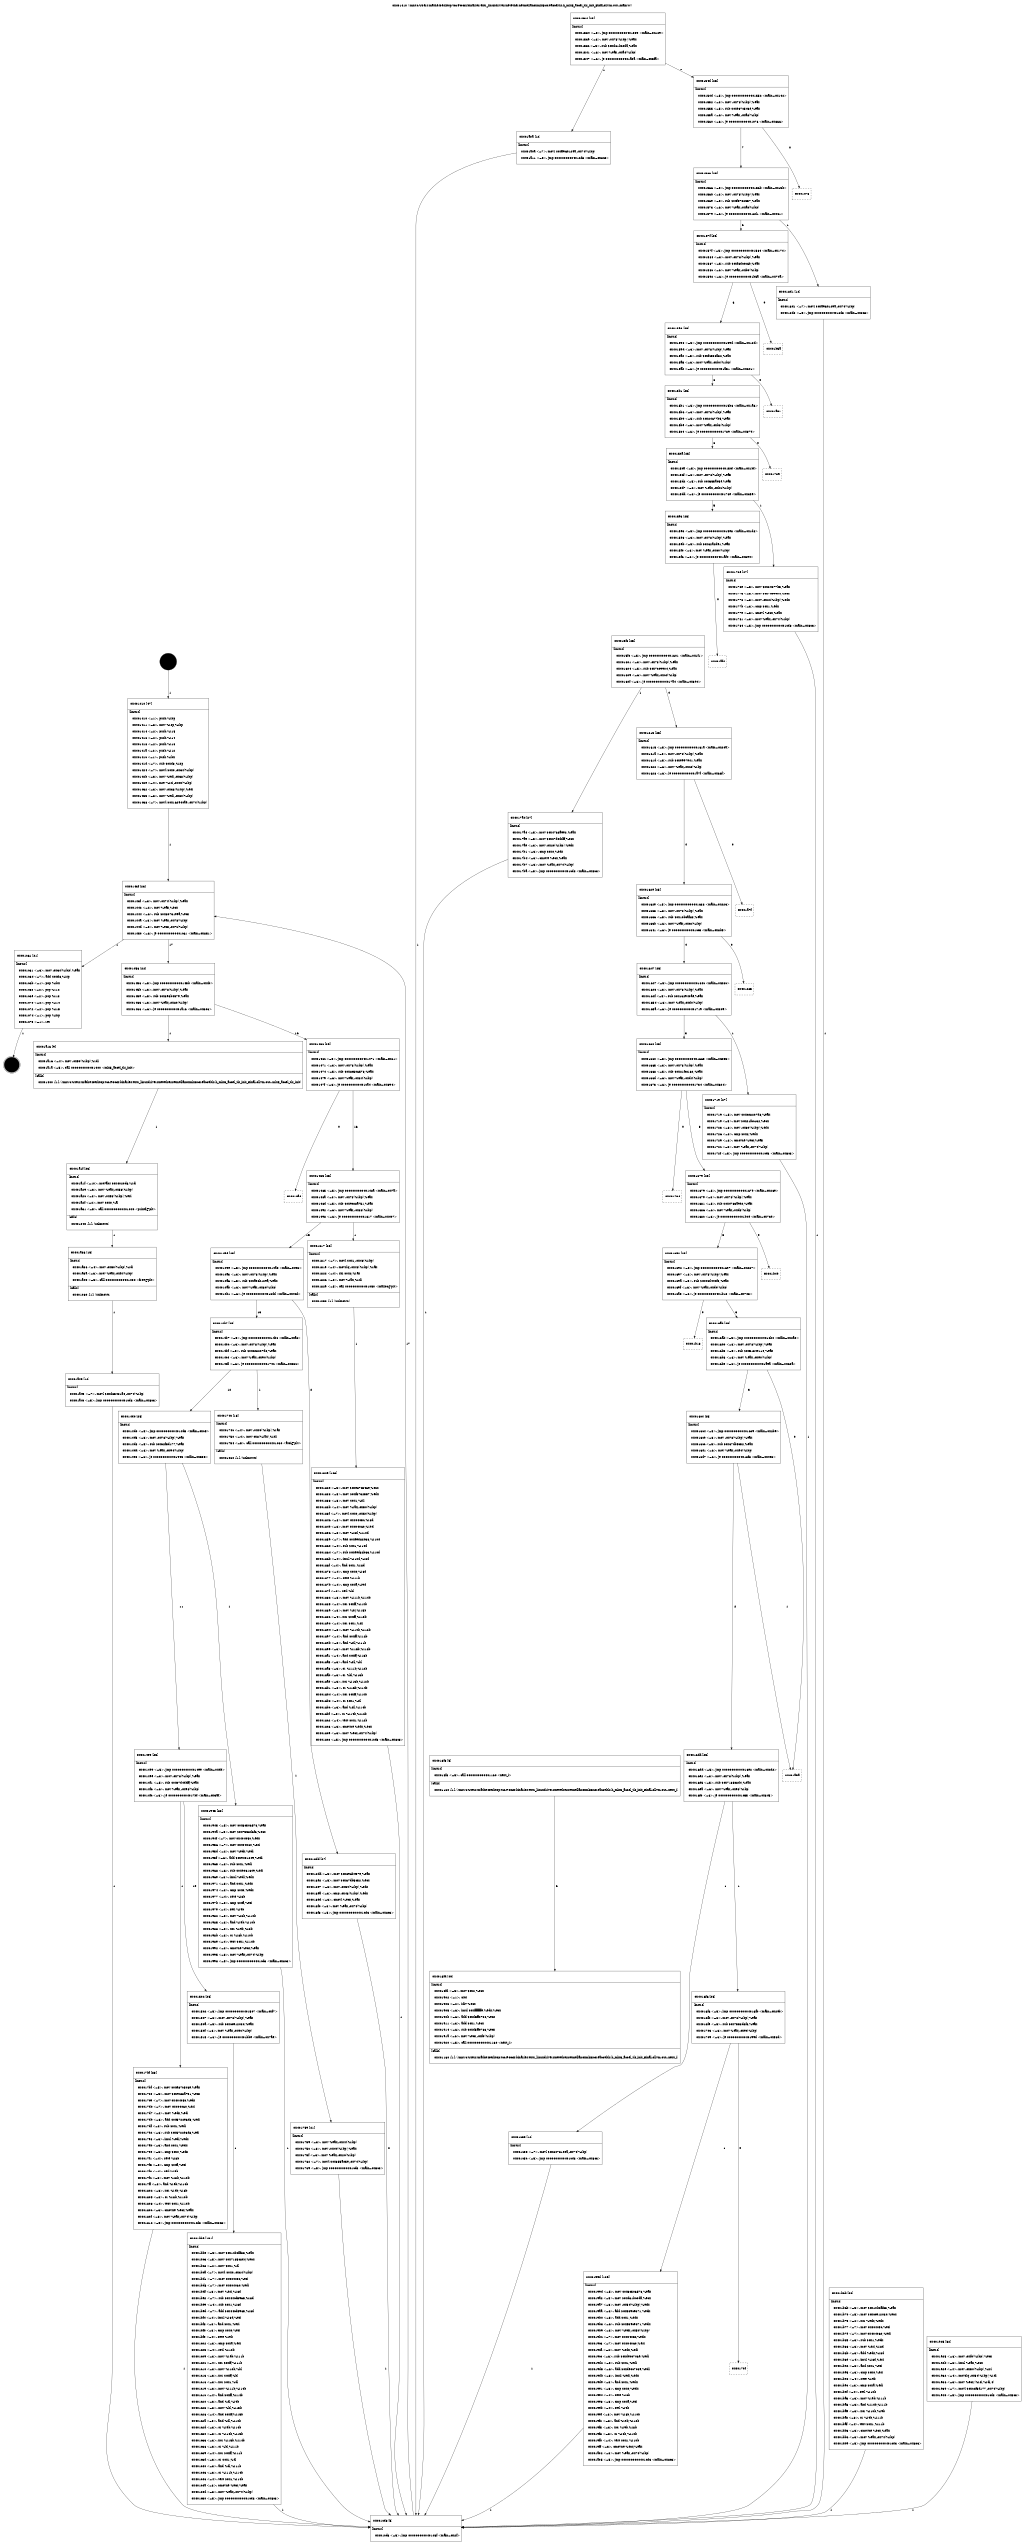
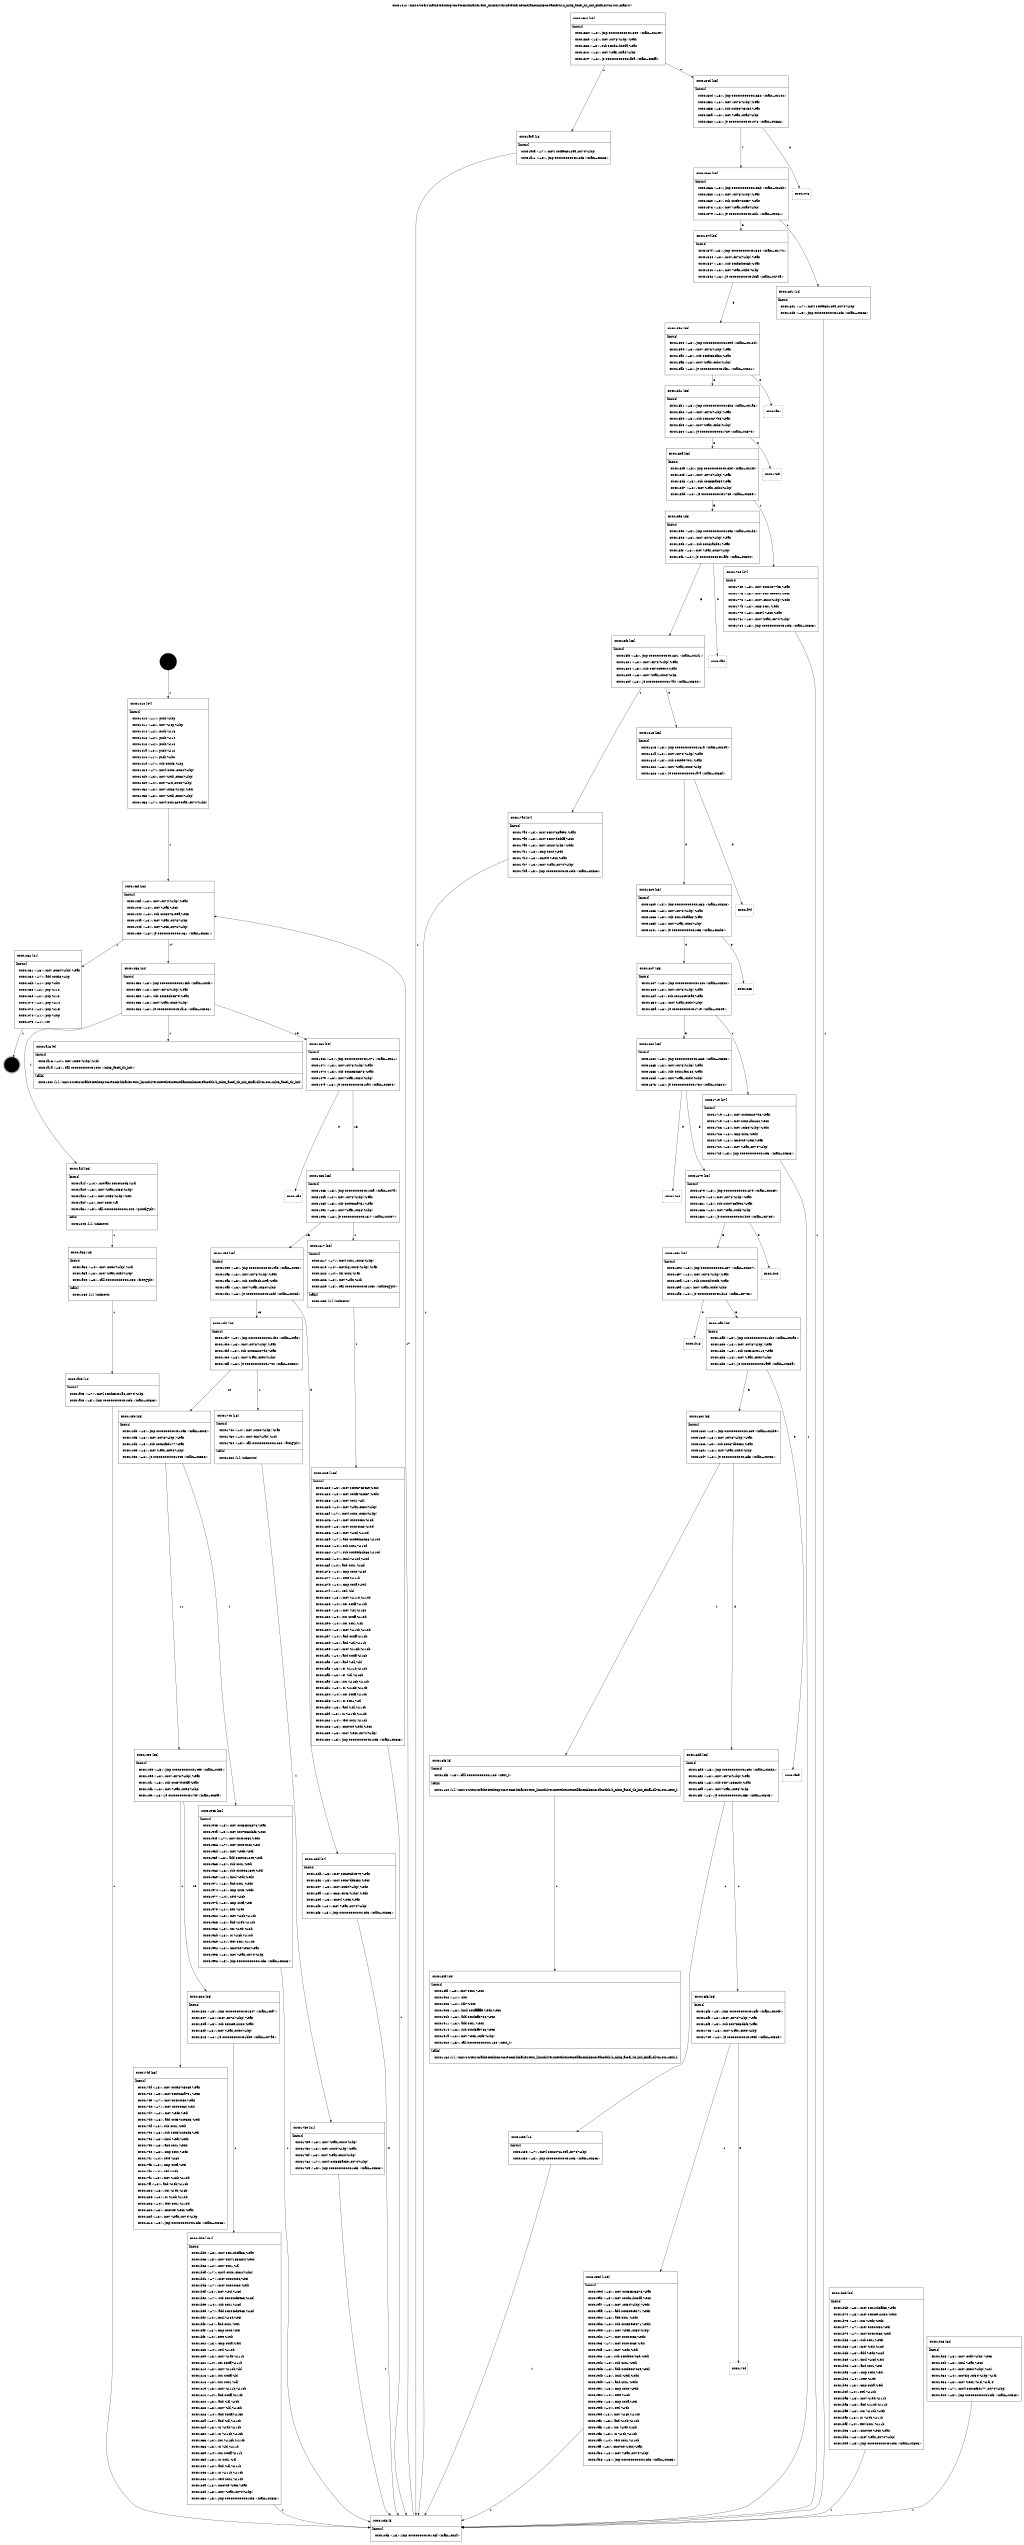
node "0x401b5a": removed
edge "0x4015e3 [25]" -> "0x4015fc [25]": added, label "5"
edge "0x401a16 [9]" -> "0x401a1f [23]": now "0x401456 [22]" -> "0x401a1f [23]"
edge "0x4016c4 [25]" -> "0x401a9a": now "0x4016c4 [25]" -> "0x4018f8 [5]"
edge "0x4018f8 [5]" -> "0x4018fd [40]": label " 6" -> " 1"
edge "0x4017bf [88]" -> "0x401cd3 [5]": removed, label "1"
